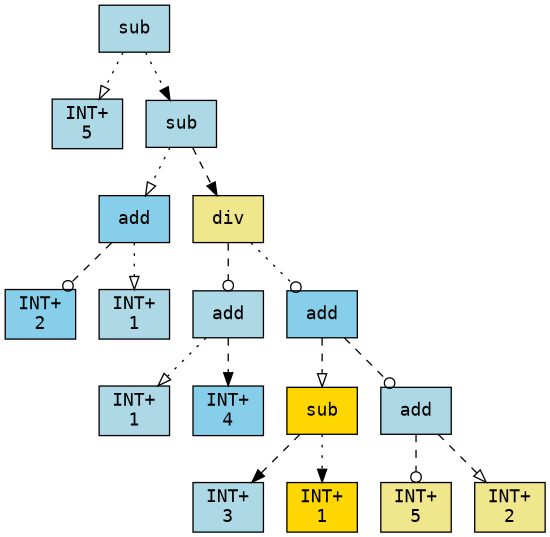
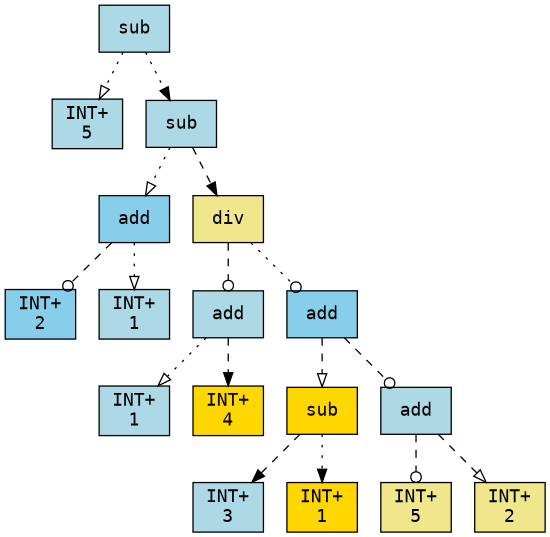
node "INT+ 4": fillcolor skyblue -> gold
